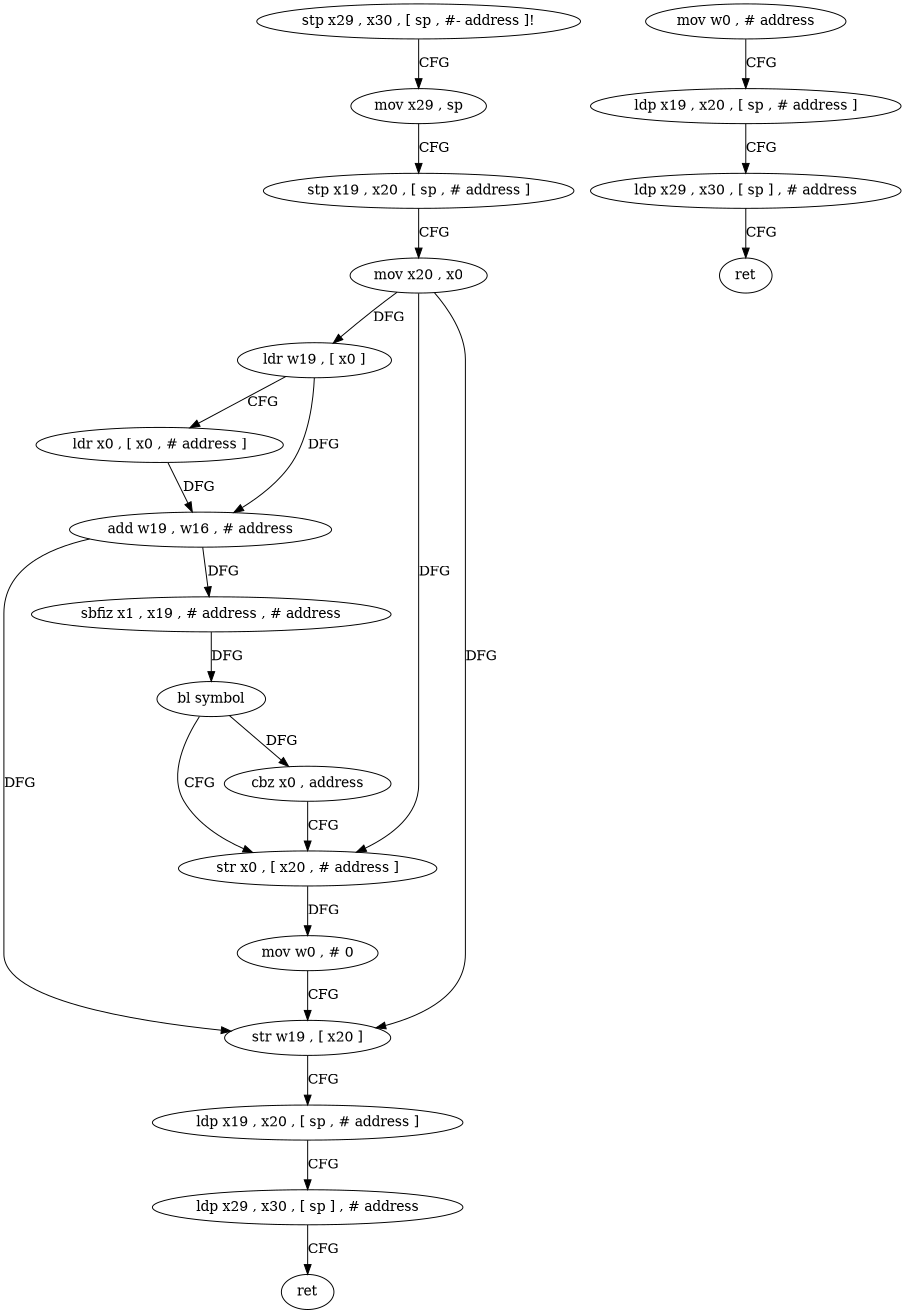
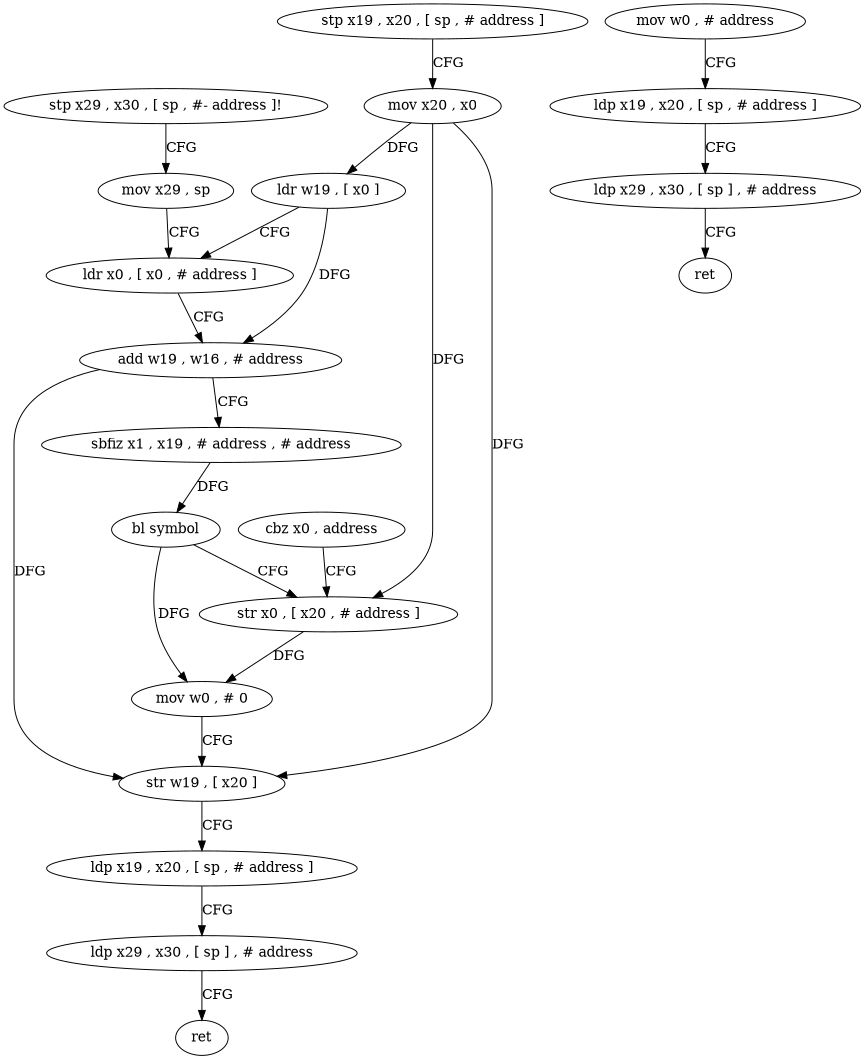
edge "mov x29 , sp" -> "stp x19 , x20 , [ sp , # address ]": now "mov x29 , sp" -> "ldr x0 , [ x0 , # address ]"
edge "ldr x0 , [ x0 , # address ]" -> "add w19 , w16 , # address": label "DFG" -> "CFG"
edge "add w19 , w16 , # address" -> "sbfiz x1 , x19 , # address , # address": label "DFG" -> "CFG"
edge "bl symbol" -> "cbz x0 , address": now "bl symbol" -> "mov w0 , # 0"
